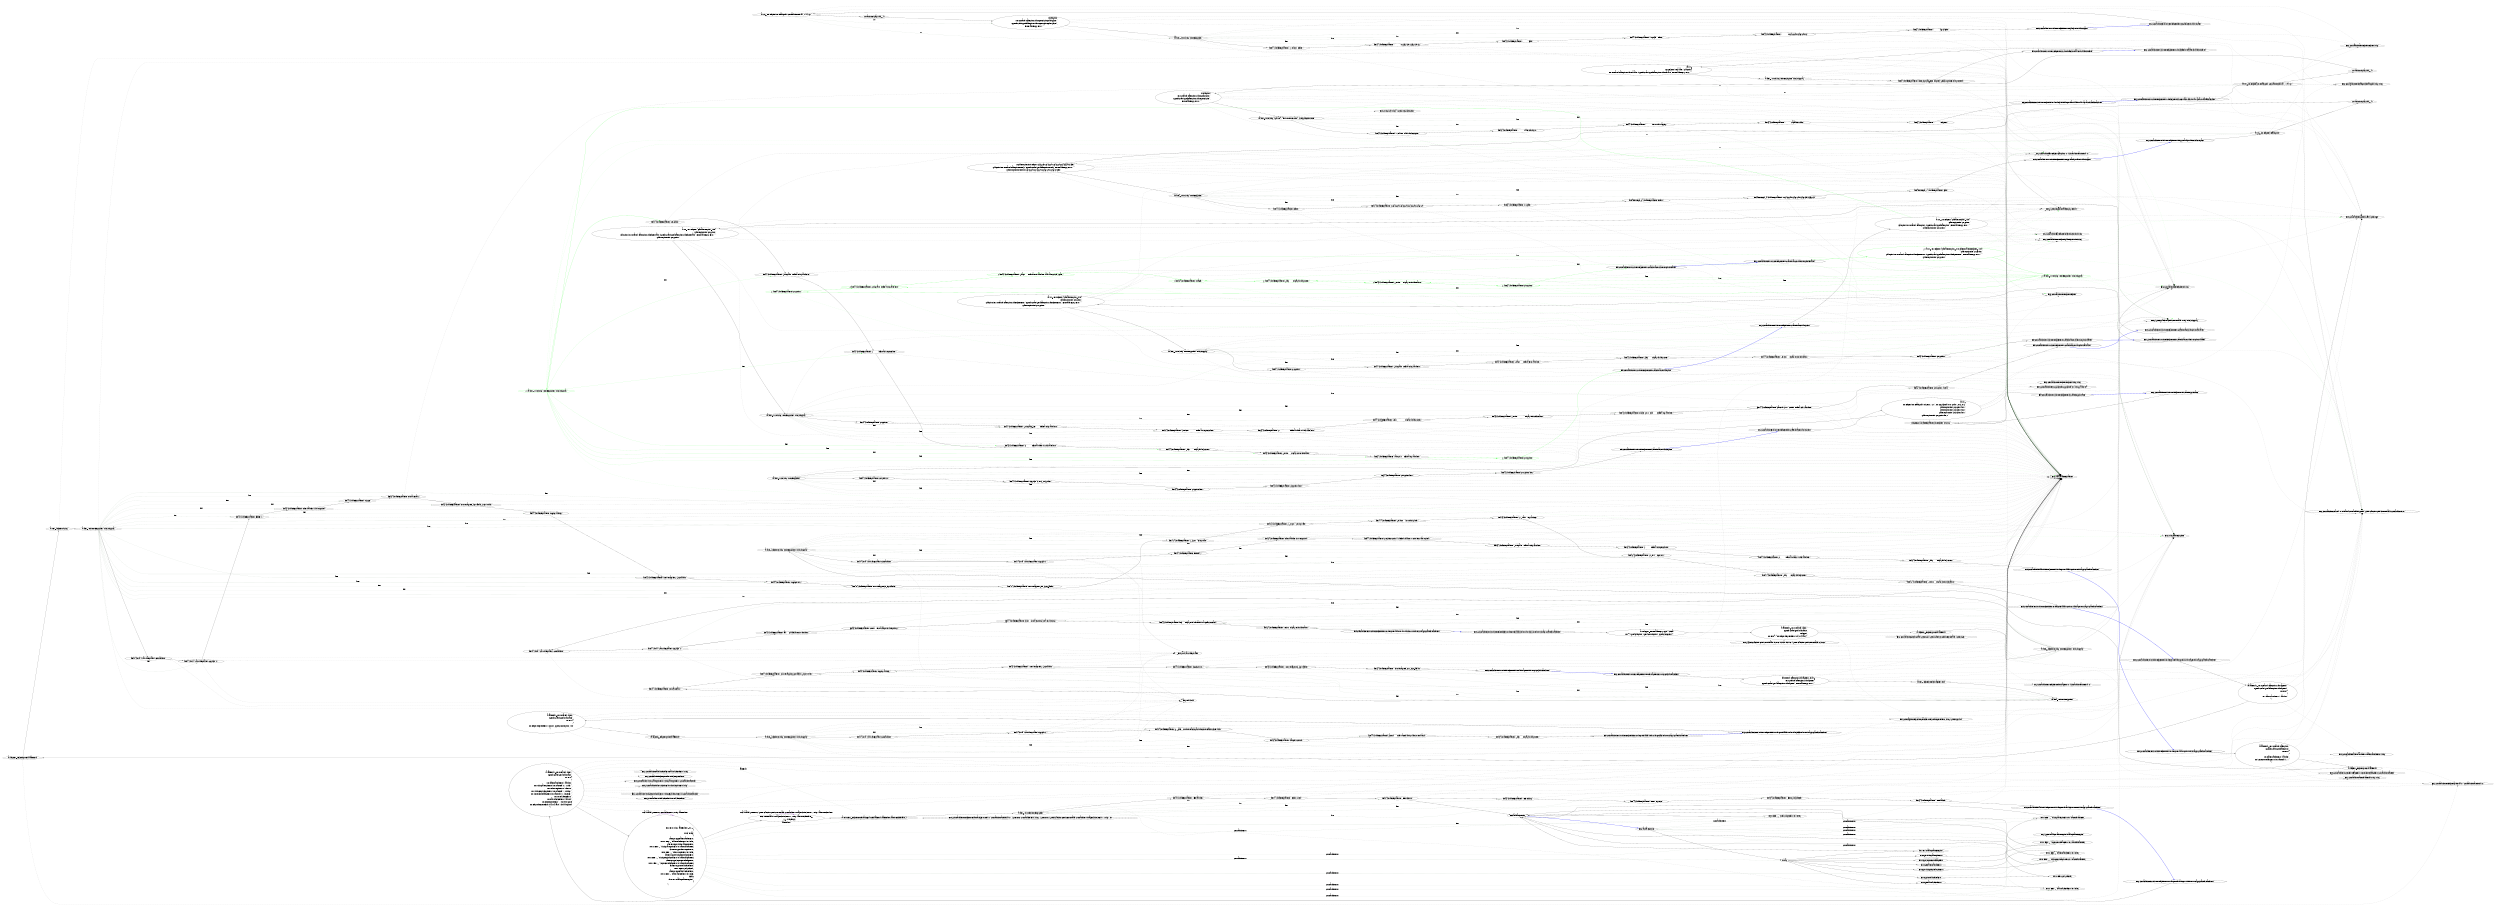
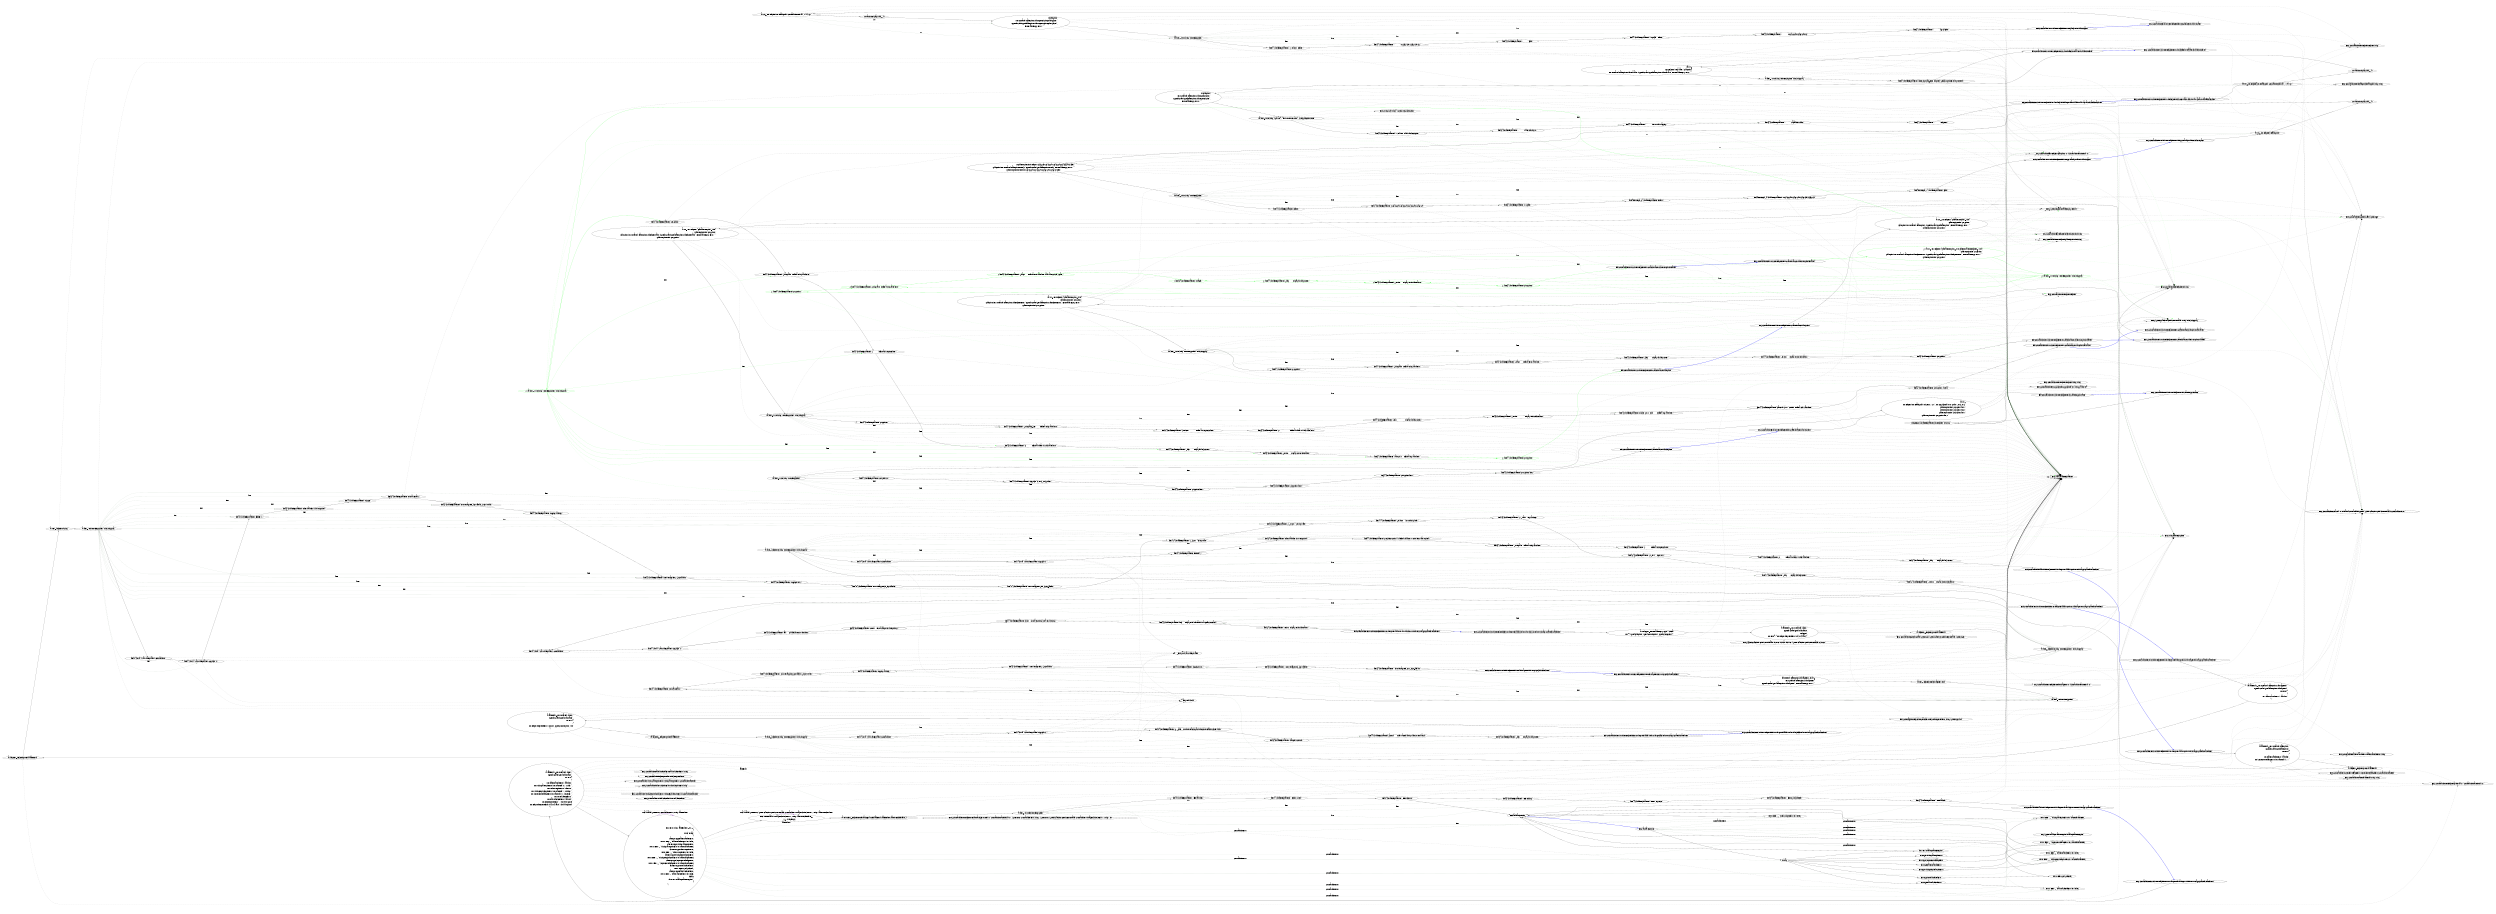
edge "var lines = errorsText.ToNotEmptyLines()" -> "lines[2].ShouldBeEquivalentTo(''  ERR unknown'')": now "lines[0].ShouldBeEquivalentTo(''Normal scenario:'')" -> "lines[2].ShouldBeEquivalentTo(''  ERR unknown'')"
